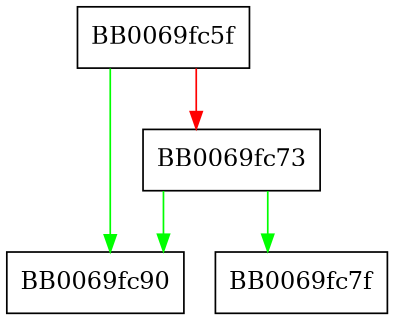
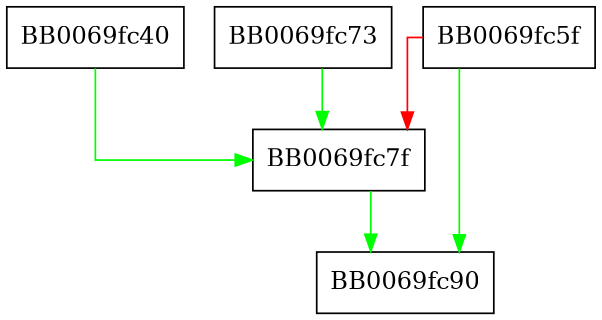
node "BB0069fc40": added
edge "BB0069fc5f" -> "BB0069fc73": now "BB0069fc5f" -> "BB0069fc7f"
edge "BB0069fc73" -> "BB0069fc90": now "BB0069fc7f" -> "BB0069fc90"
